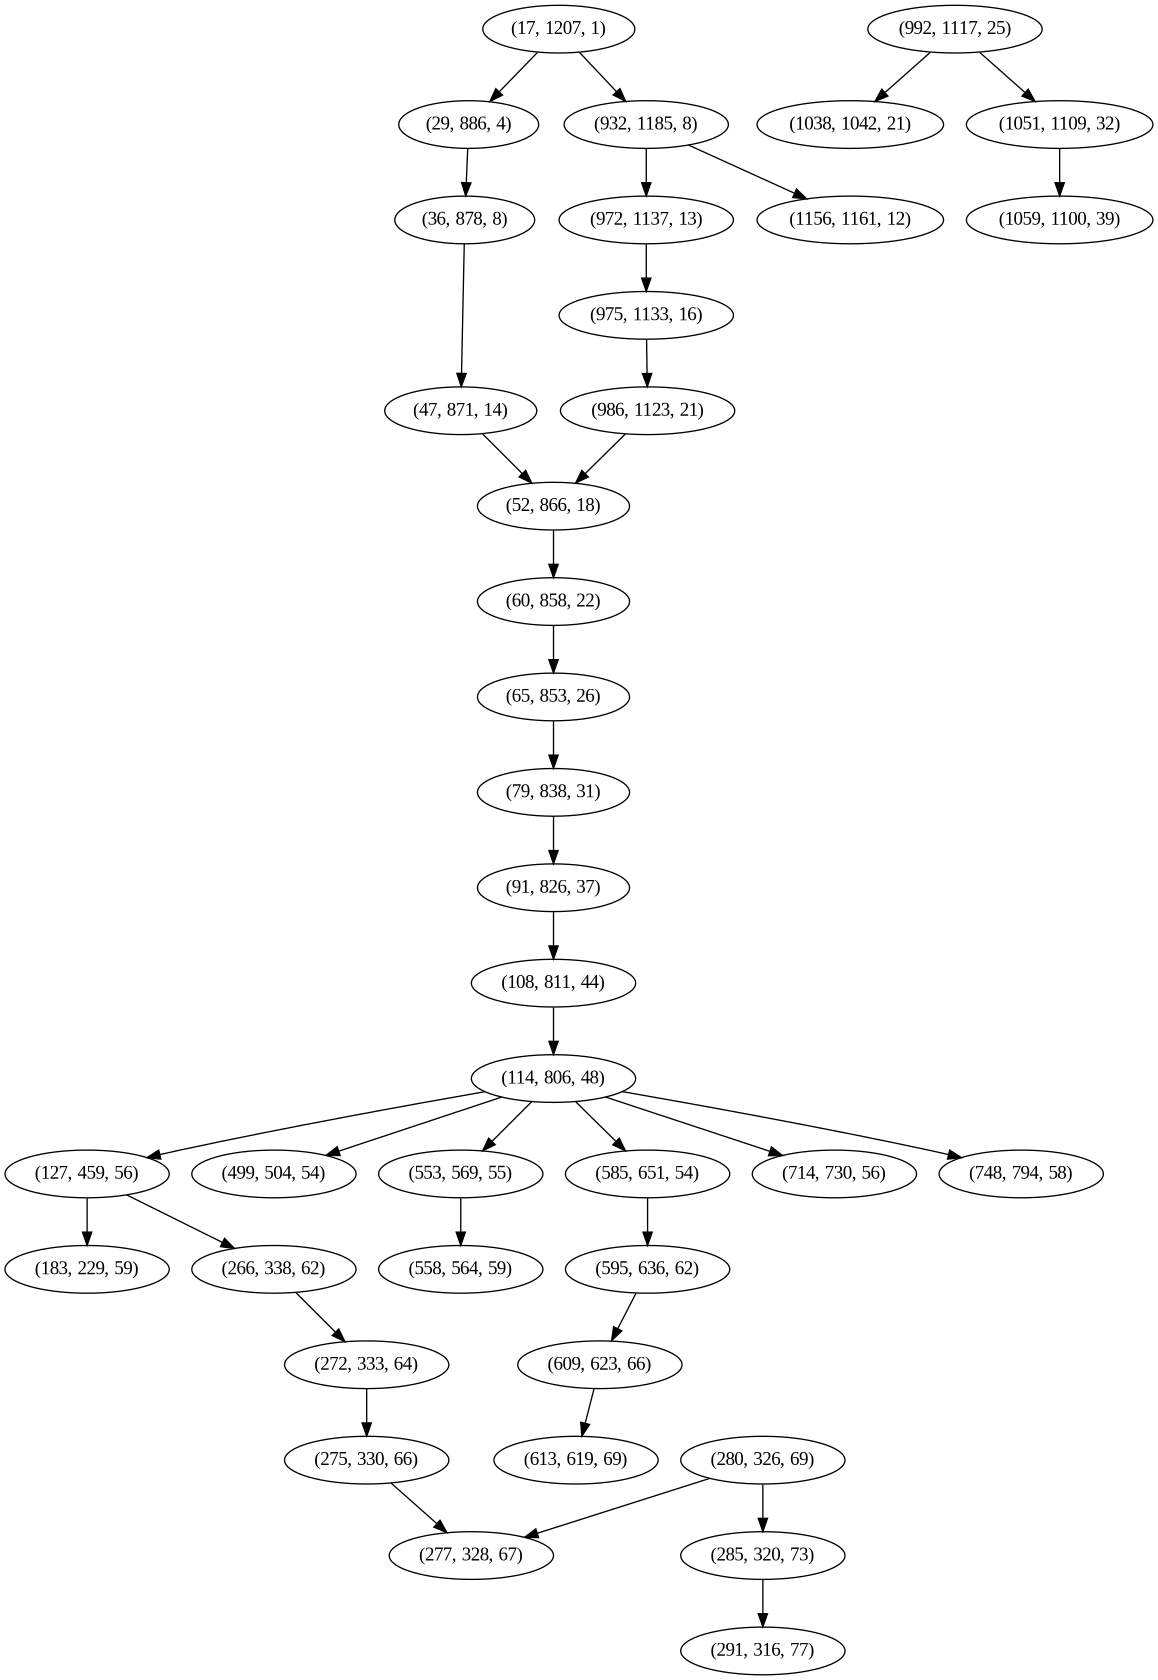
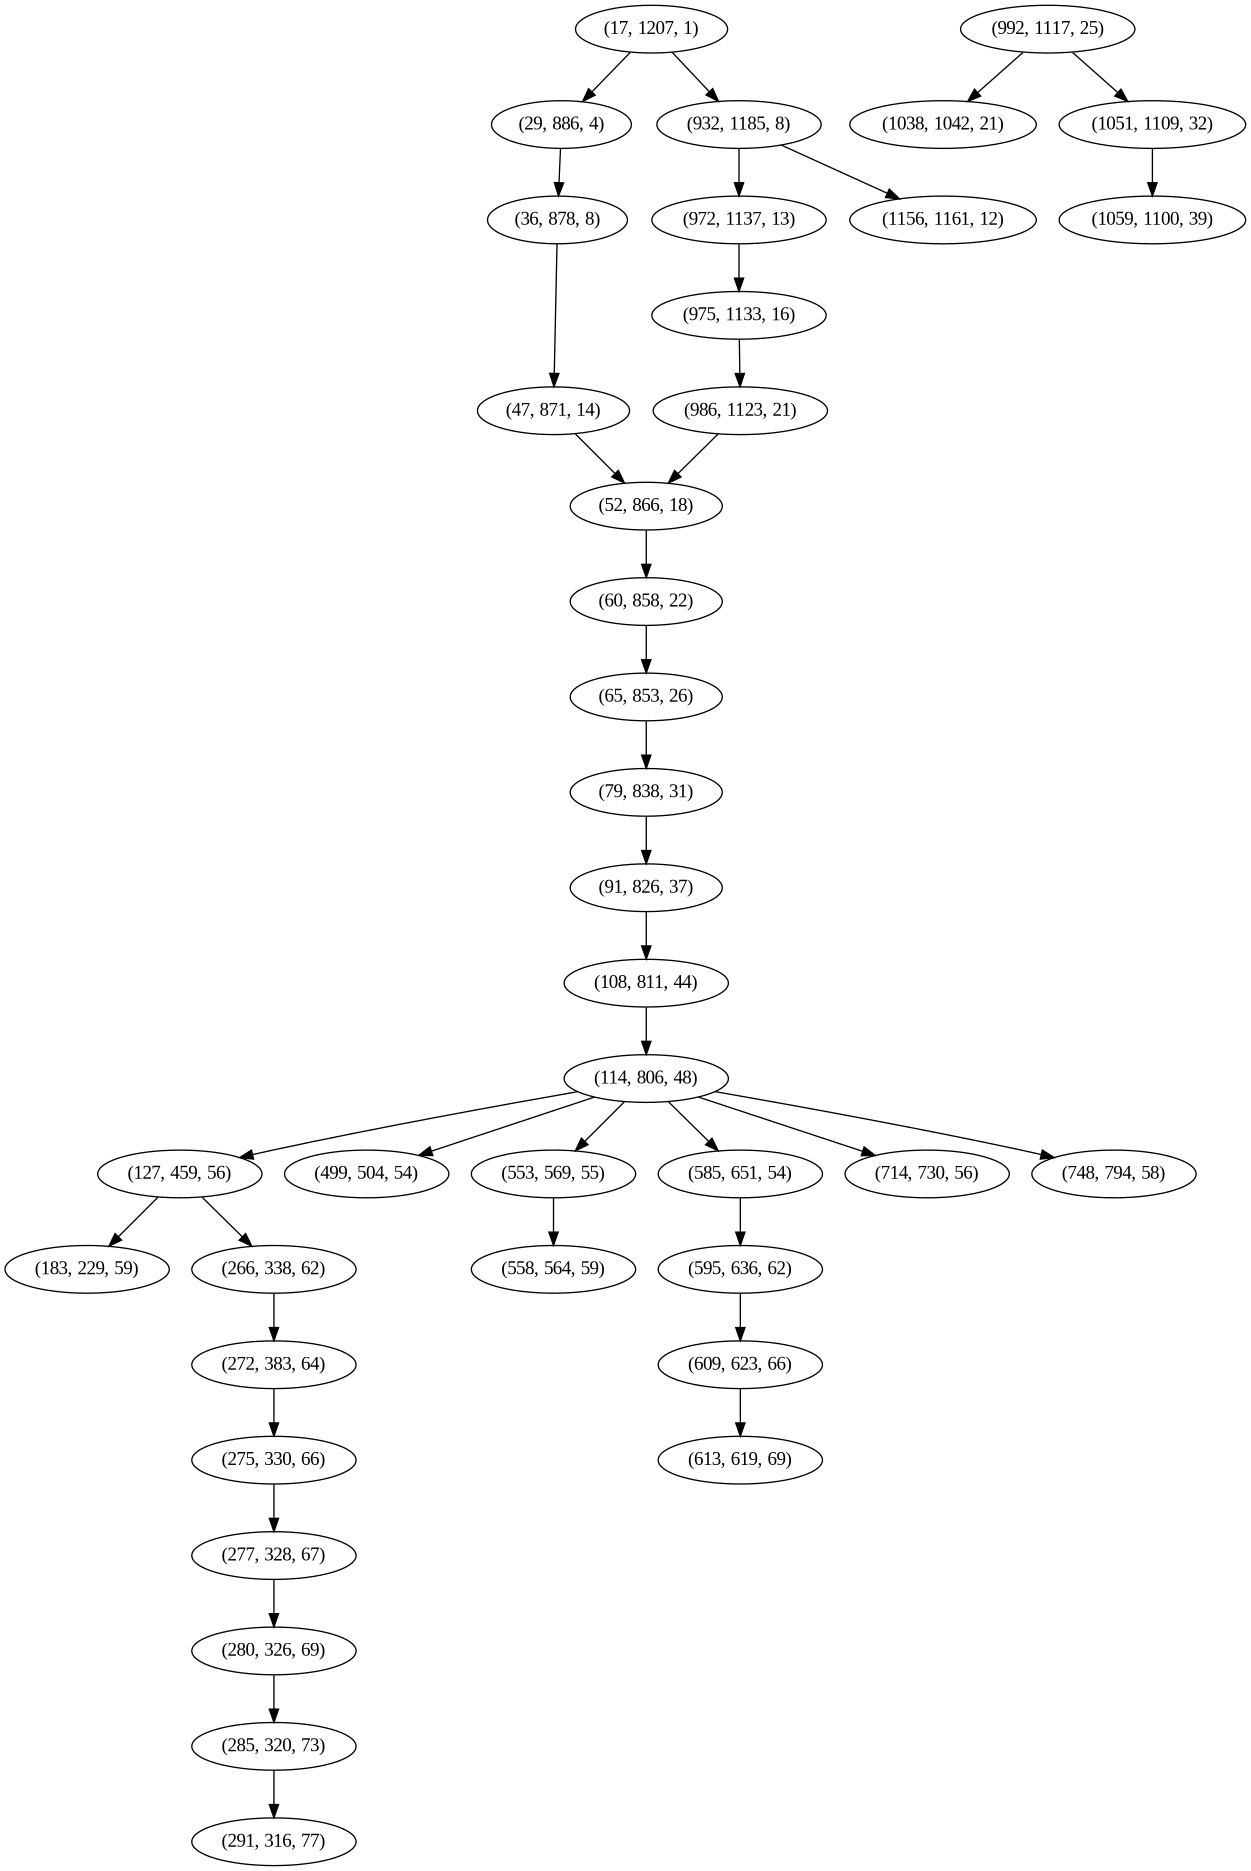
node "(272, 333, 64)": label "(272, 333, 64)" -> "(272, 383, 64)"
edge "(280, 326, 69)" -> "(277, 328, 67)": reversed
